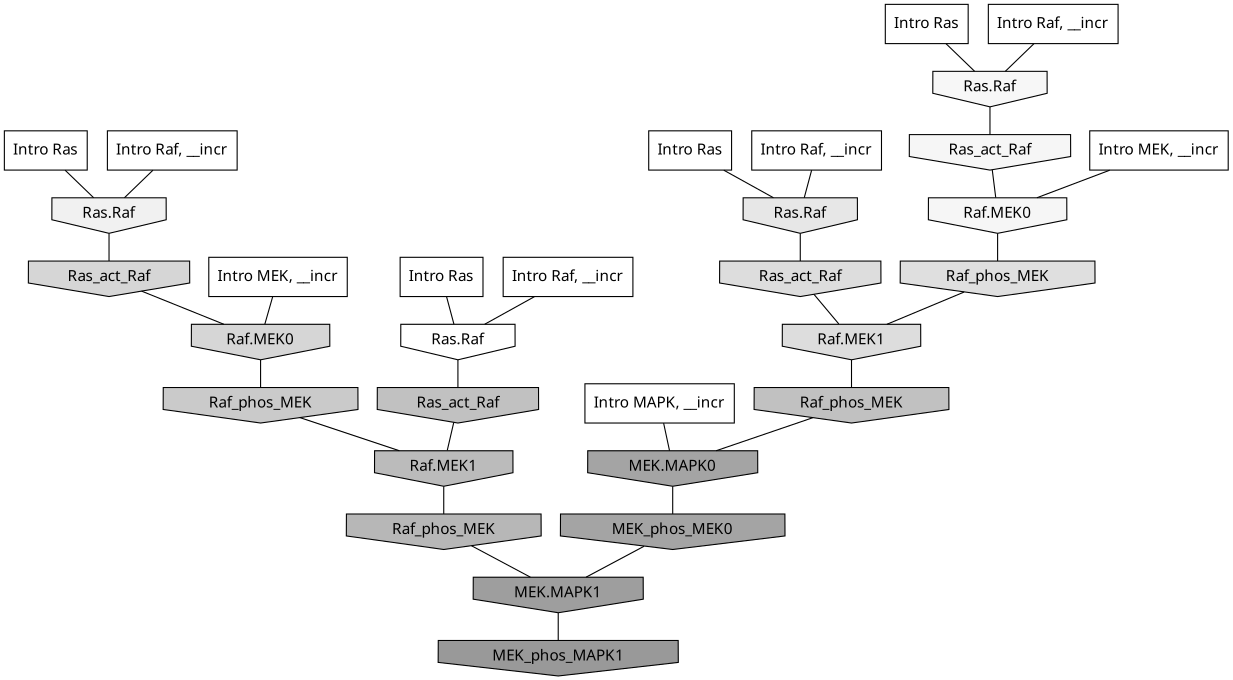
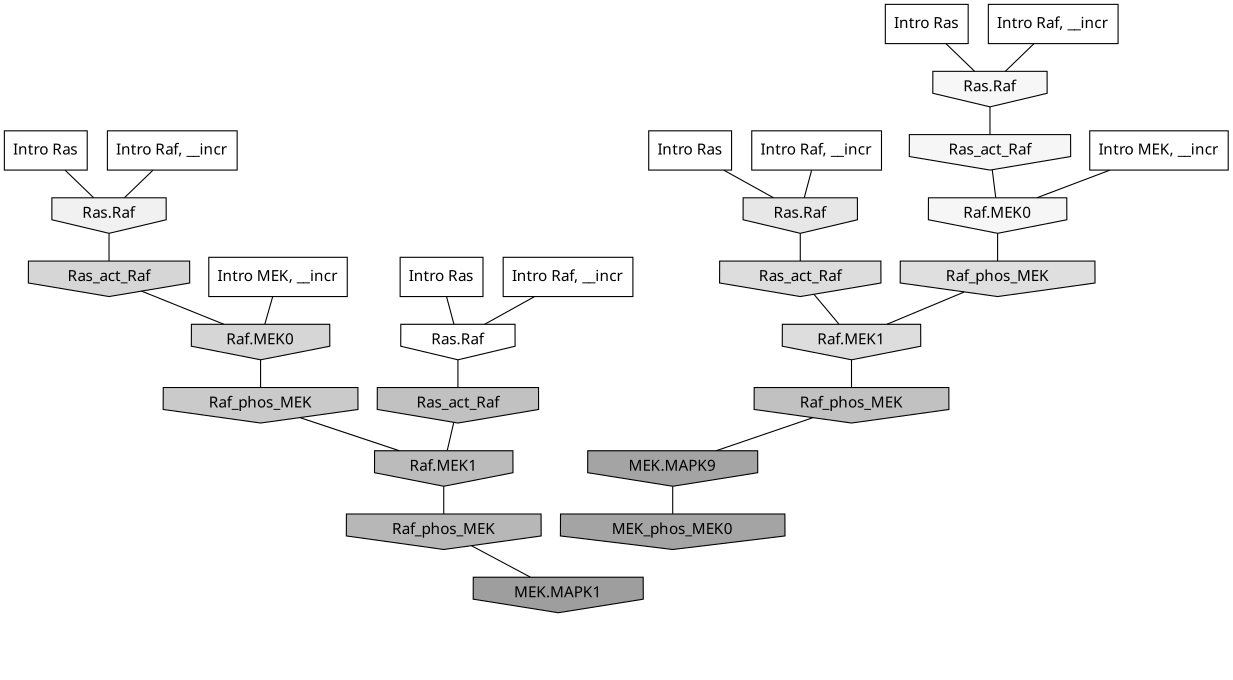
node "Intro MAPK, __incr": removed
node "MEK.MAPK0": label "MEK.MAPK0" -> "MEK.MAPK9"
edge "MEK_phos_MEK0" -- "MEK.MAPK1": removed
node "MEK_phos_MAPK1": removed
